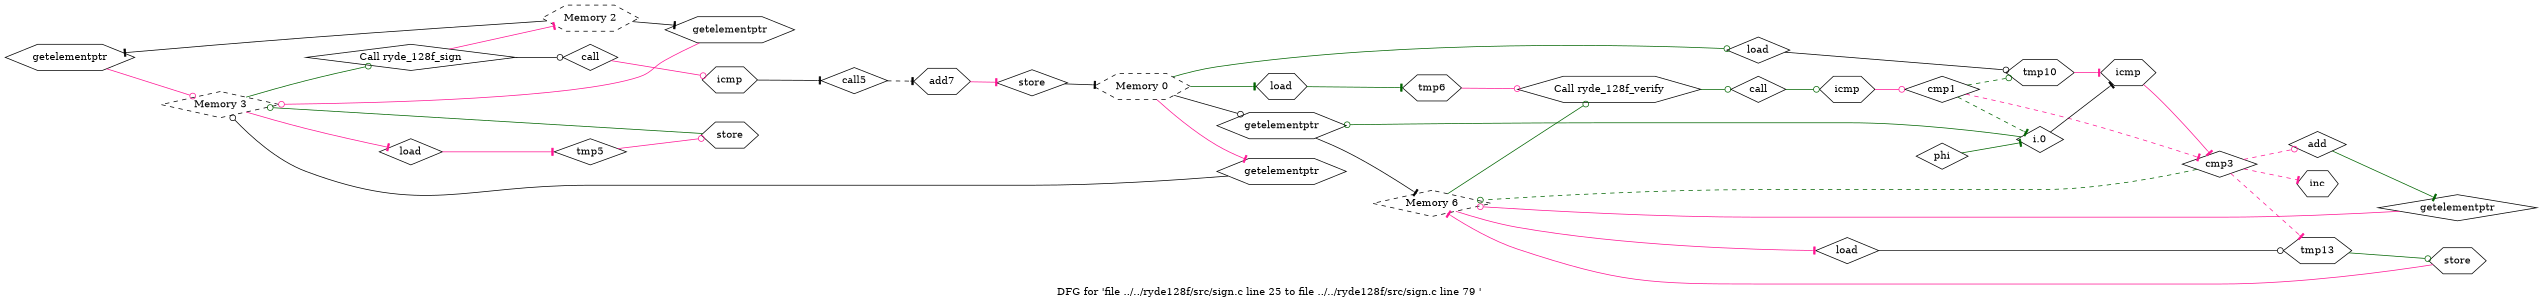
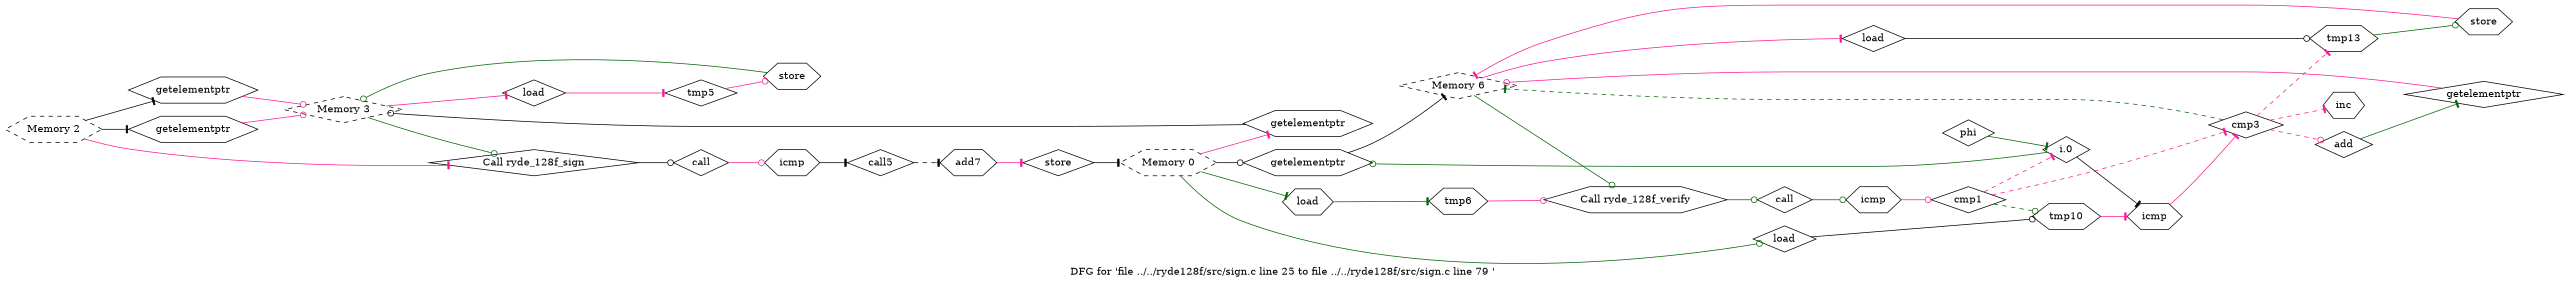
edge "Call ryde_128f_sign" -> "Memory 2": reversed
edge "cmp1" -> "i.0": color darkgreen -> deeppink
edge "cmp3" -> "Memory 6": arrowhead odot -> tee
